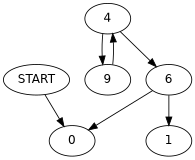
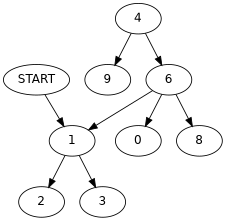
edge "9" -> "4": removed
edge "START" -> "0": now "START" -> "1"
node "8": added
node "2": added
node "3": added
